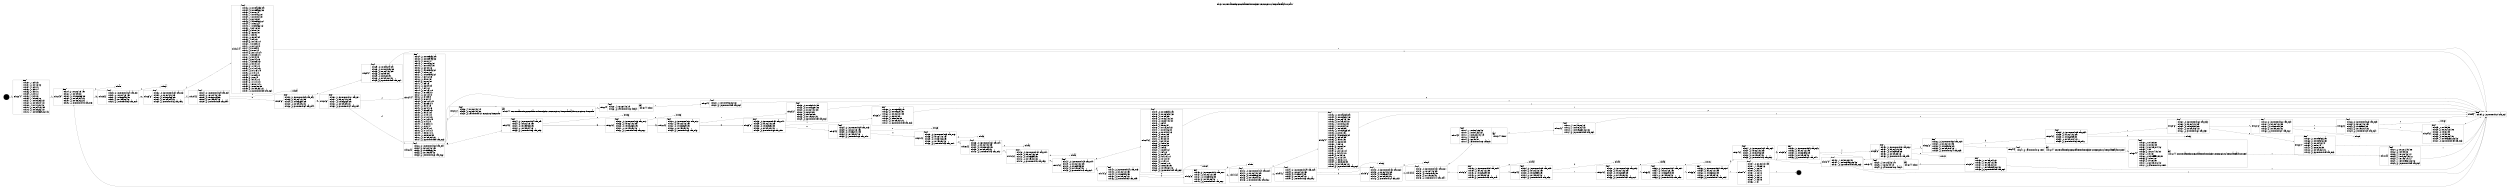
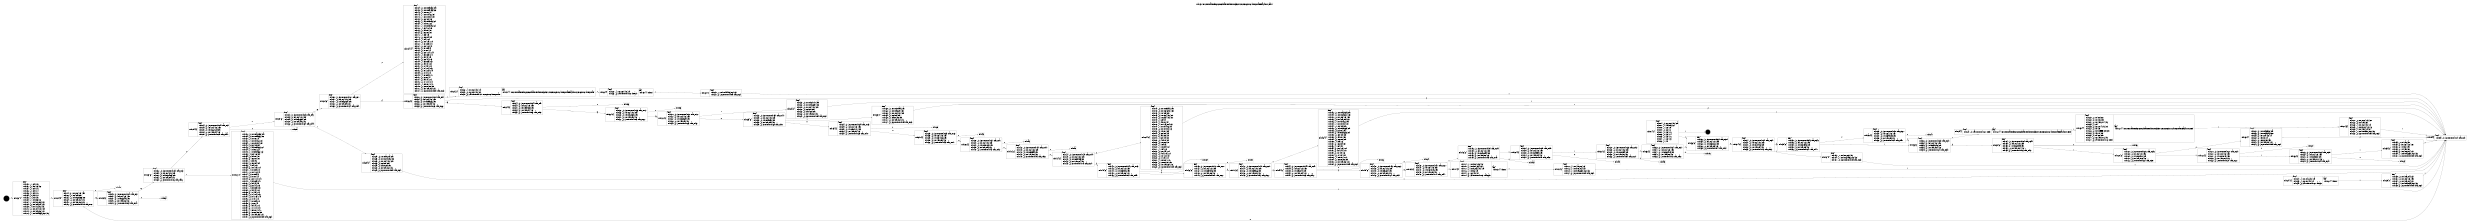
edge "0x401590 [28]" -> "0x401691 [13]": now "0x401590 [28]" -> "0x4015c8 [28]"
edge "0x401558 [28]" -> "0x401e14 [21]": reversed
